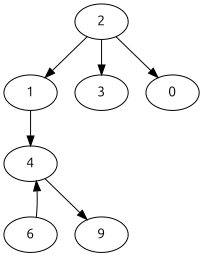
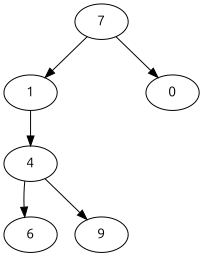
node "2": label "2" -> "7"
node "3": removed
edge "6" -> "4": reversed
